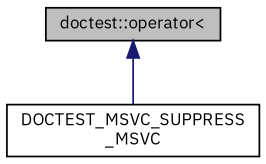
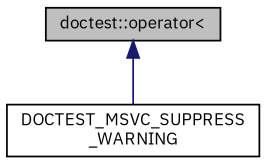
node "DOCTEST_MSVC_SUPPRESS _MSVC": label "DOCTEST_MSVC_SUPPRESS _MSVC" -> "DOCTEST_MSVC_SUPPRESS _WARNING"
